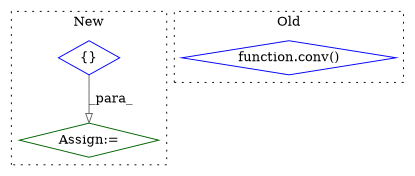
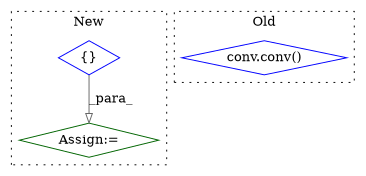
node "function.conv()": label "function.conv()" -> "conv.conv()"
